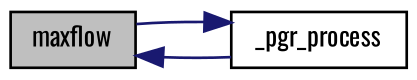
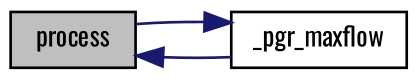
node "maxflow": label "maxflow" -> "process"
node "_pgr_process": label "_pgr_process" -> "_pgr_maxflow"
